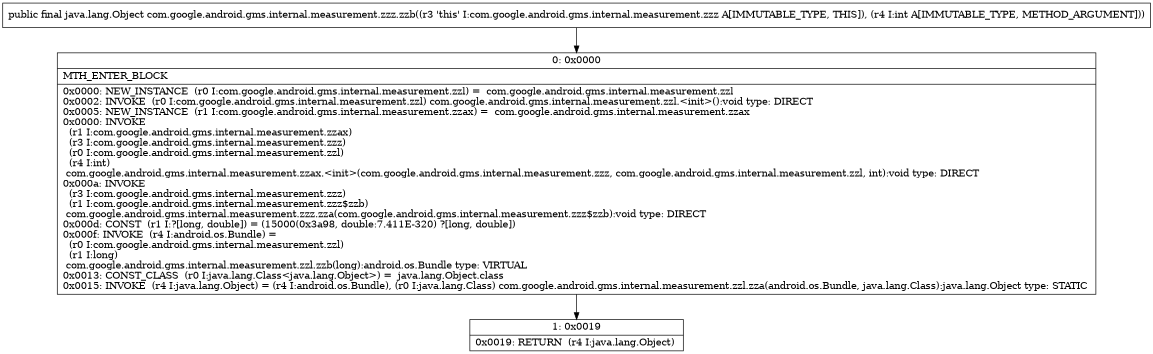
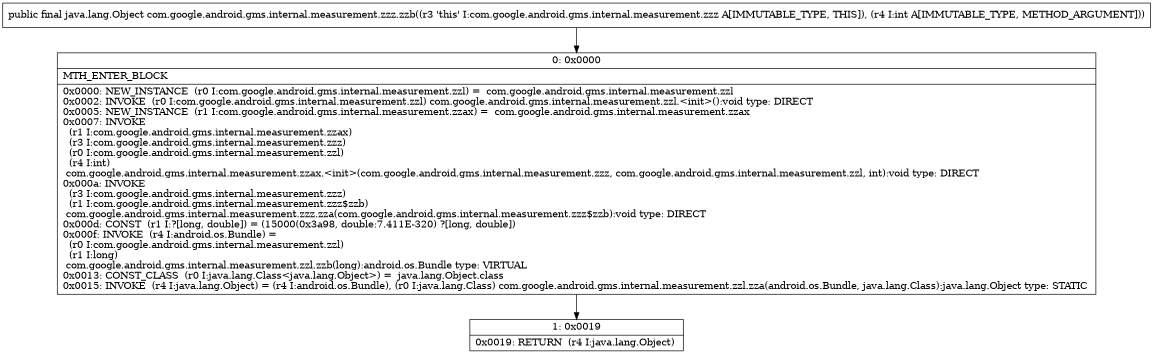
node "0: 0x0000": text "0x0000: INVOKE" -> "0x0007: INVOKE"
